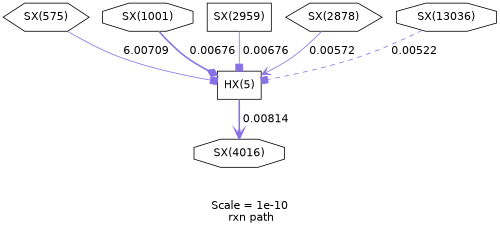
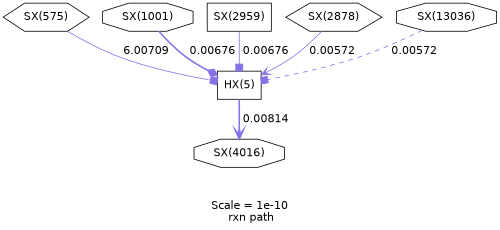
edge "SX(13036)" -> "HX(5)": label " 0.00522" -> " 0.00572"
